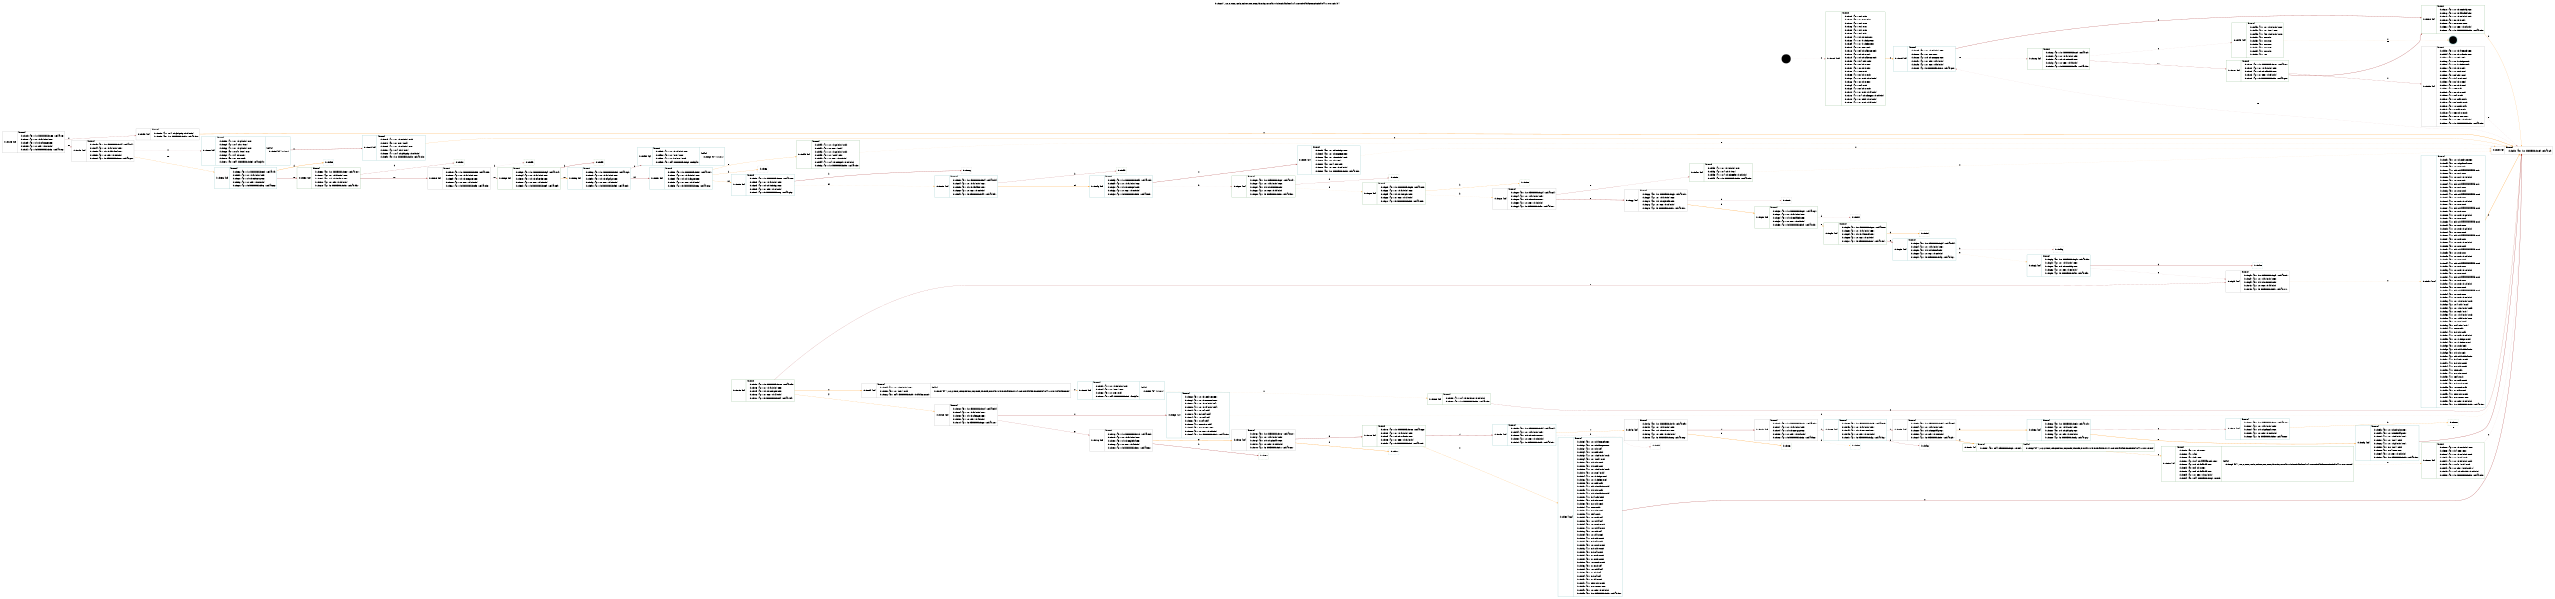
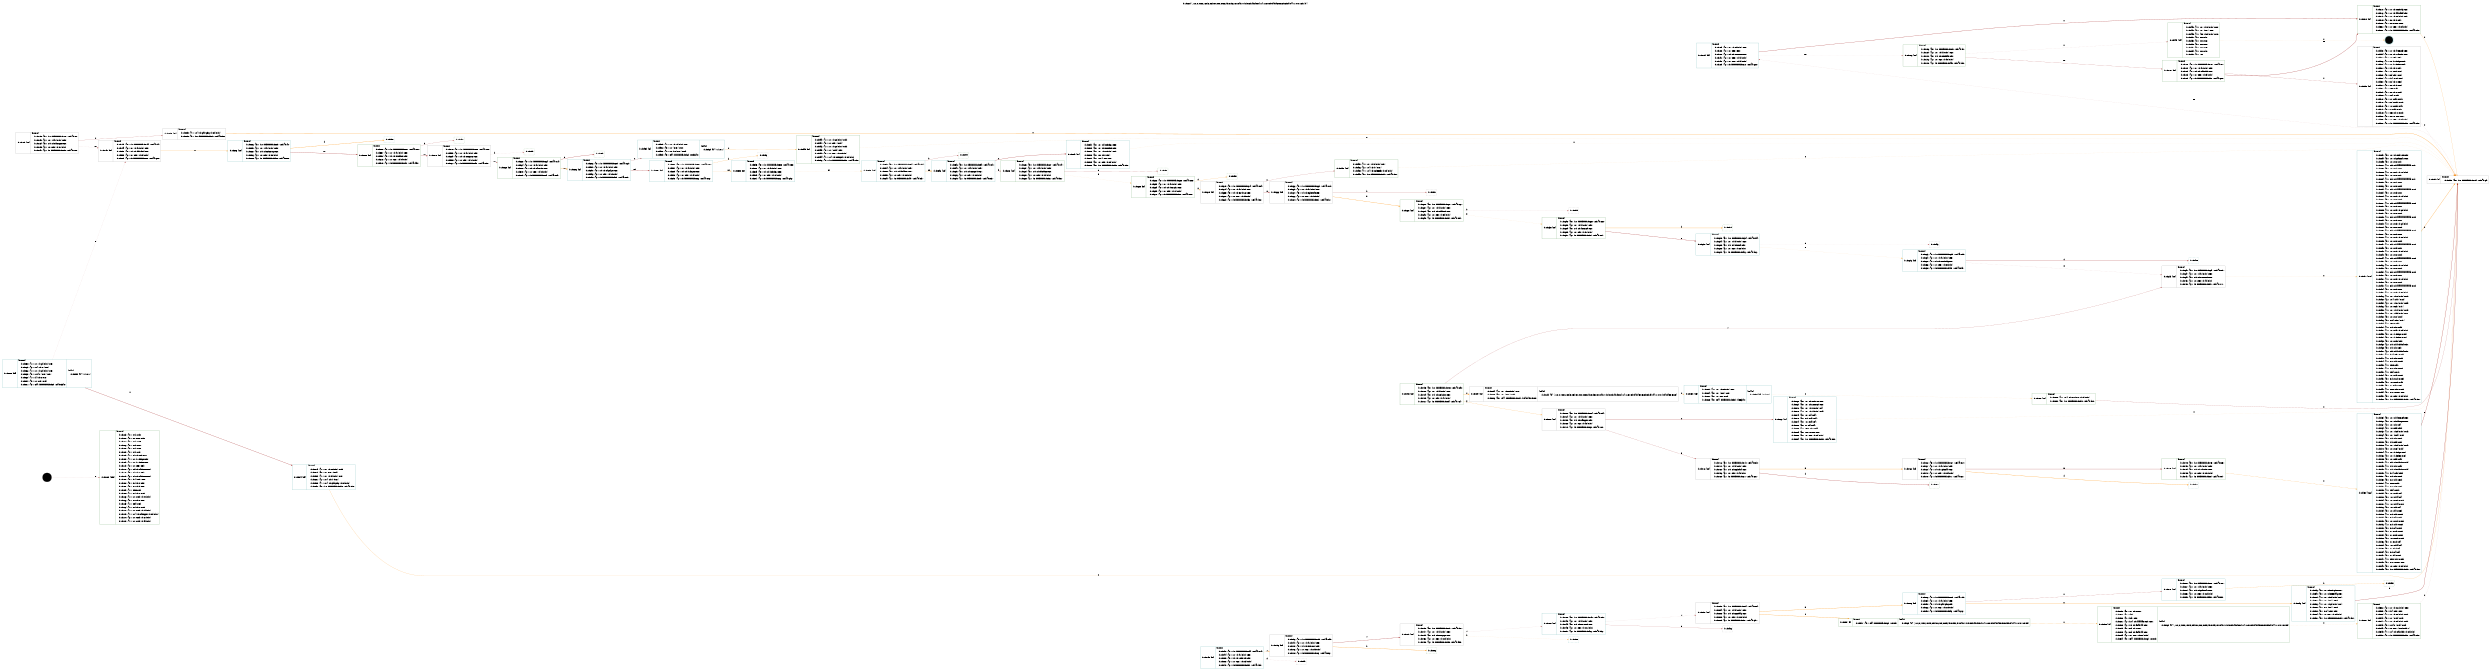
edge "0x401420 [105]" -> "0x401489 [29]": removed, label "1"
edge "0x4014fa [28]" -> "0x401a5c [29]": reversed
edge "0x4015a2 [28]" -> "0x4019f0 [27]": now "0x4019e0 [16]" -> "0x4019f0 [27]"
node "0x401a26": removed
edge "0x40177e [28]" -> "0x40179a [28]": removed, label "4"
